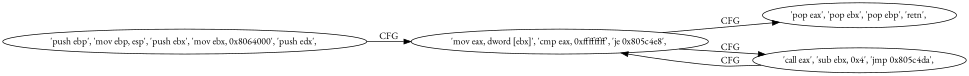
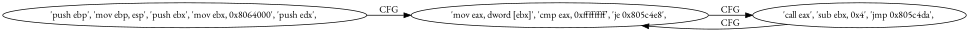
node "'pop eax', 'pop ebx', 'pop ebp', 'retn',": removed
